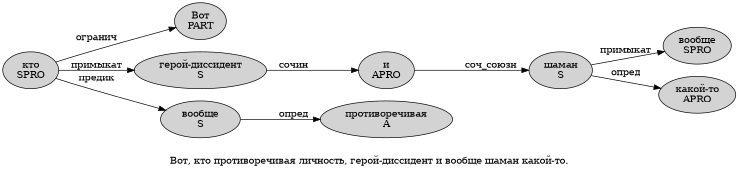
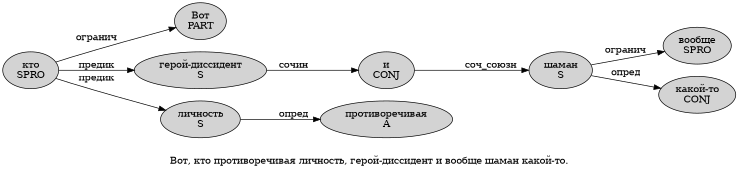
edge "шаман S" -> "вообще SPRO": label "примыкат" -> "огранич"
edge "кто SPRO" -> "герой-диссидент S": label "примыкат" -> "предик"
node "и APRO": label "и APRO" -> "и CONJ"
node "какой-то APRO": label "какой-то APRO" -> "какой-то CONJ"
node "вообще S": label "вообще S" -> "личность S"
